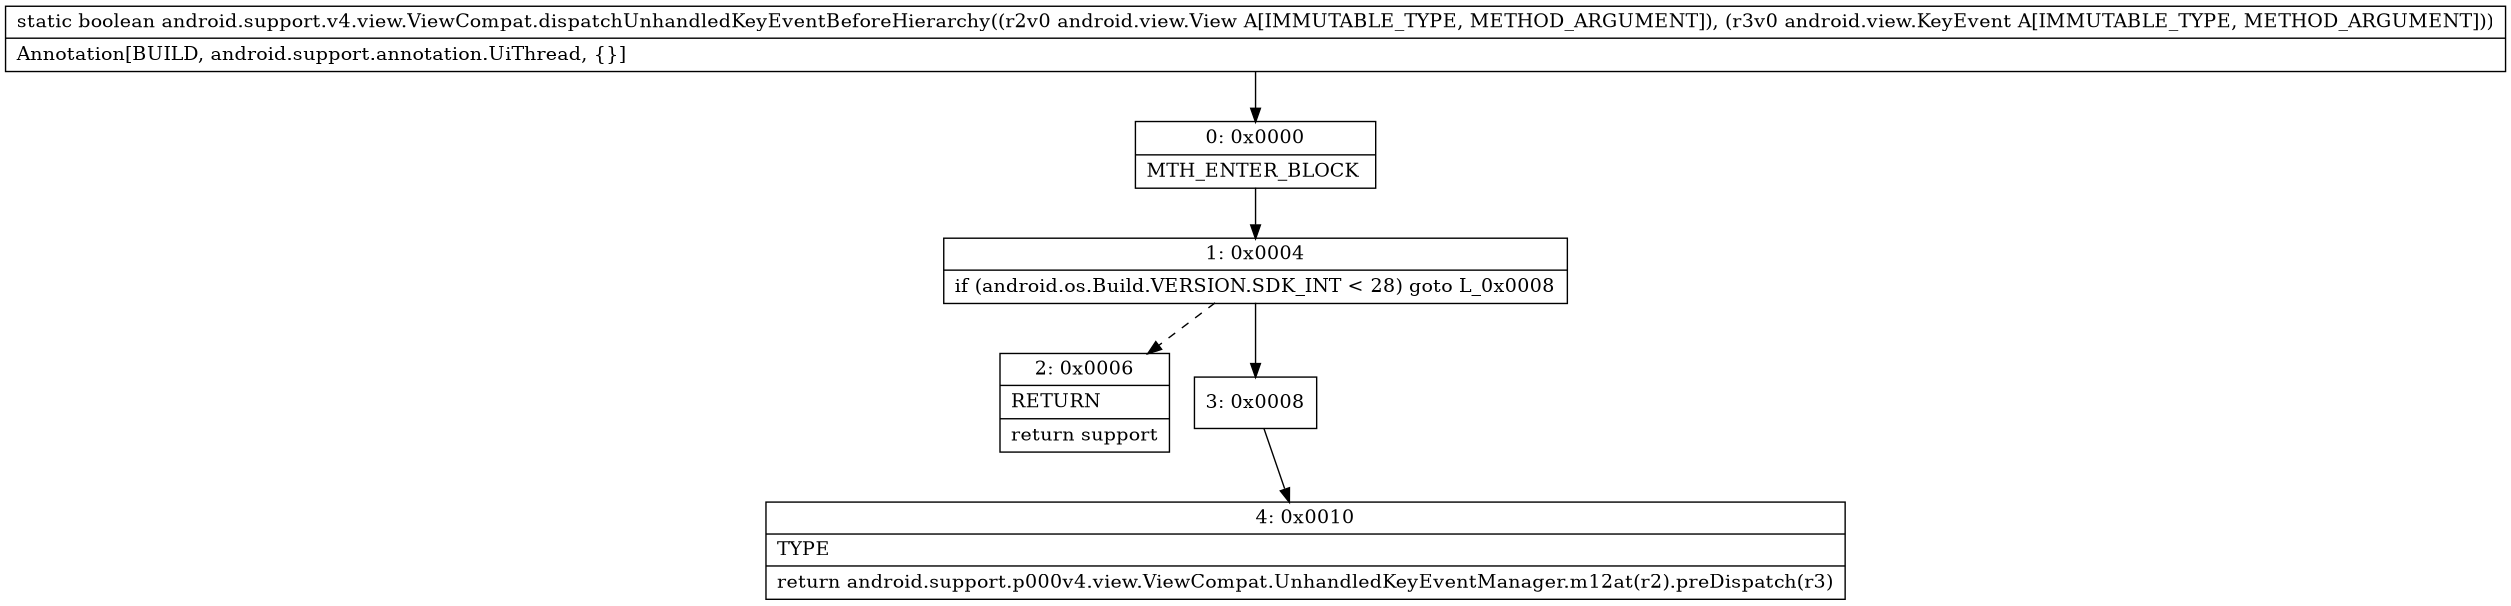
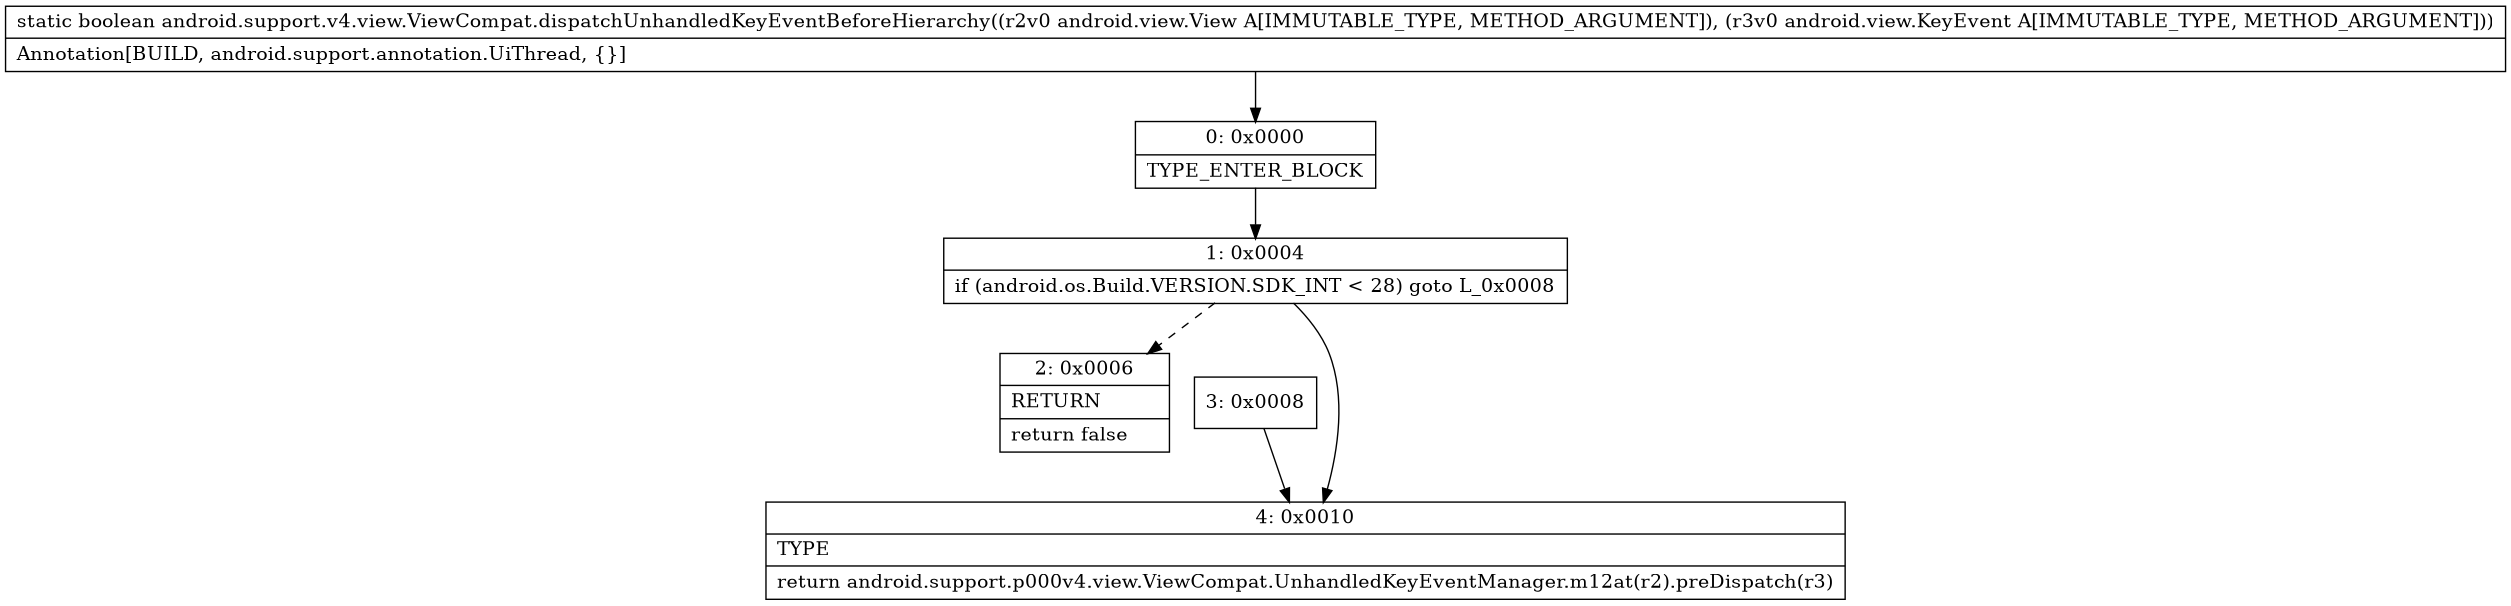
node "0: 0x0000": text "MTH_ENTER_BLOCK" -> "TYPE_ENTER_BLOCK"
edge "1: 0x0004" -> "3: 0x0008": now "1: 0x0004" -> "4: 0x0010"
node "2: 0x0006": text "return support" -> "return false"
